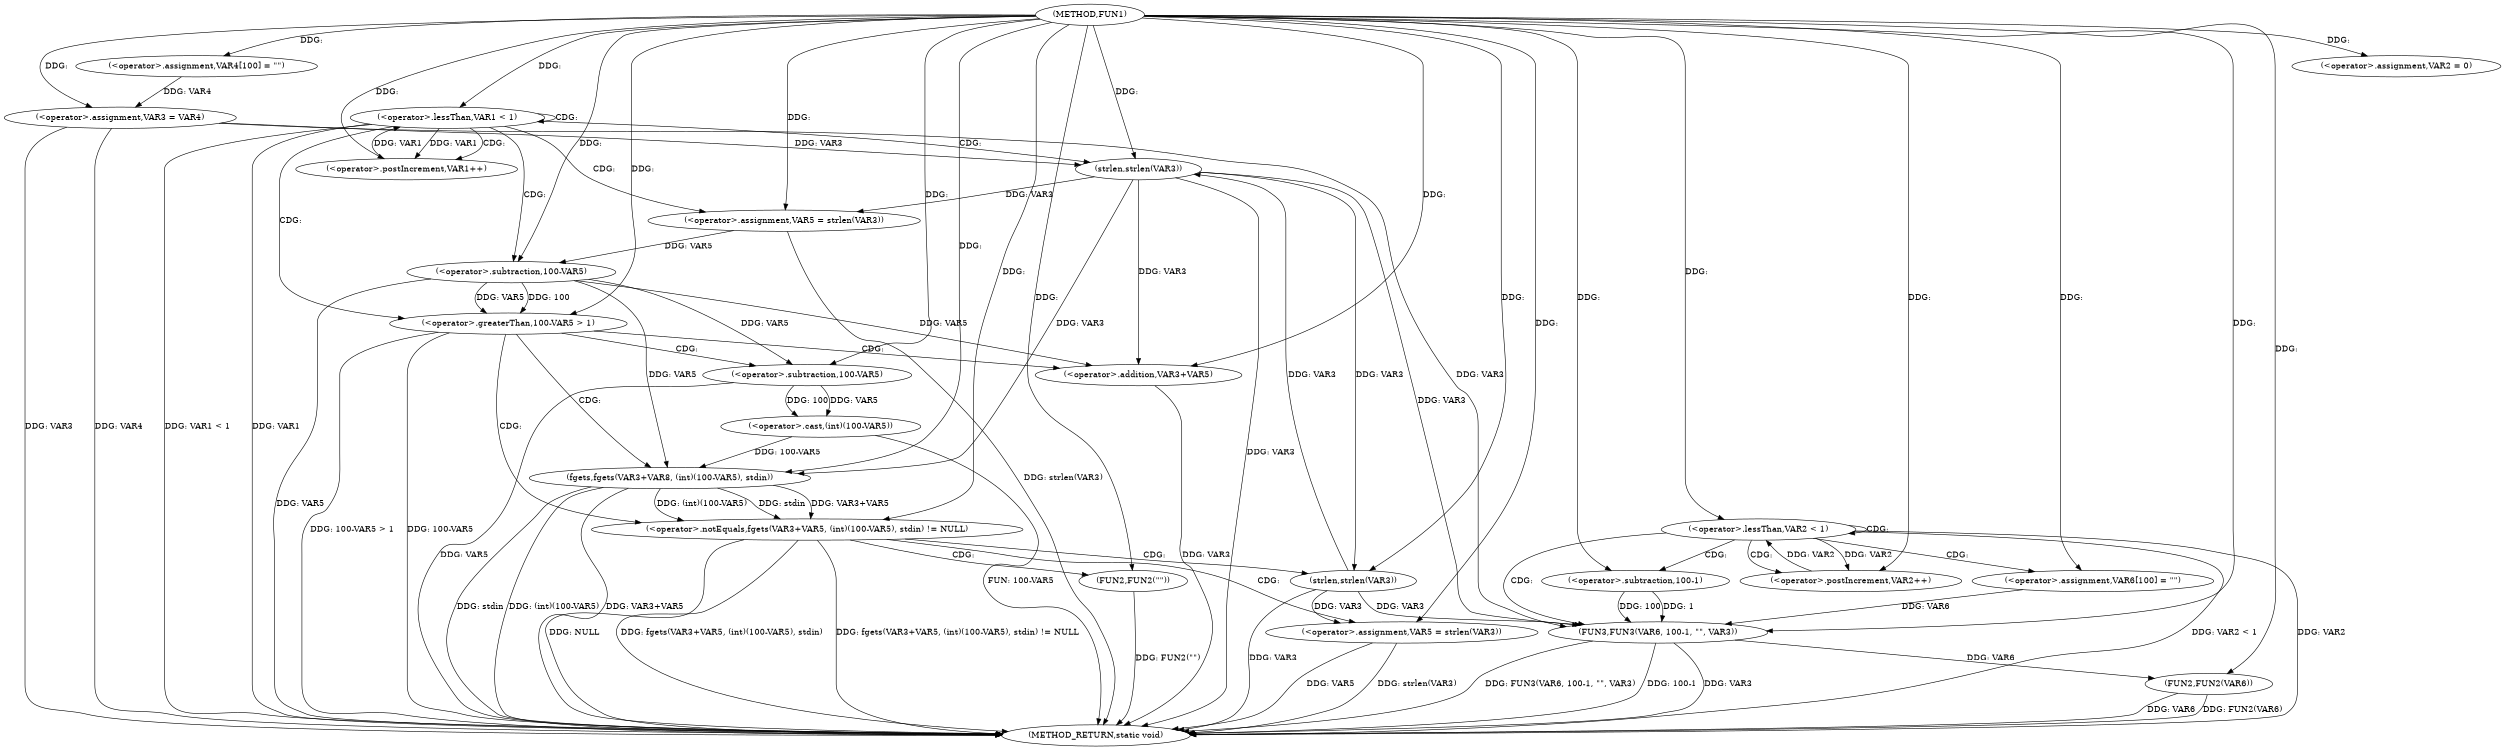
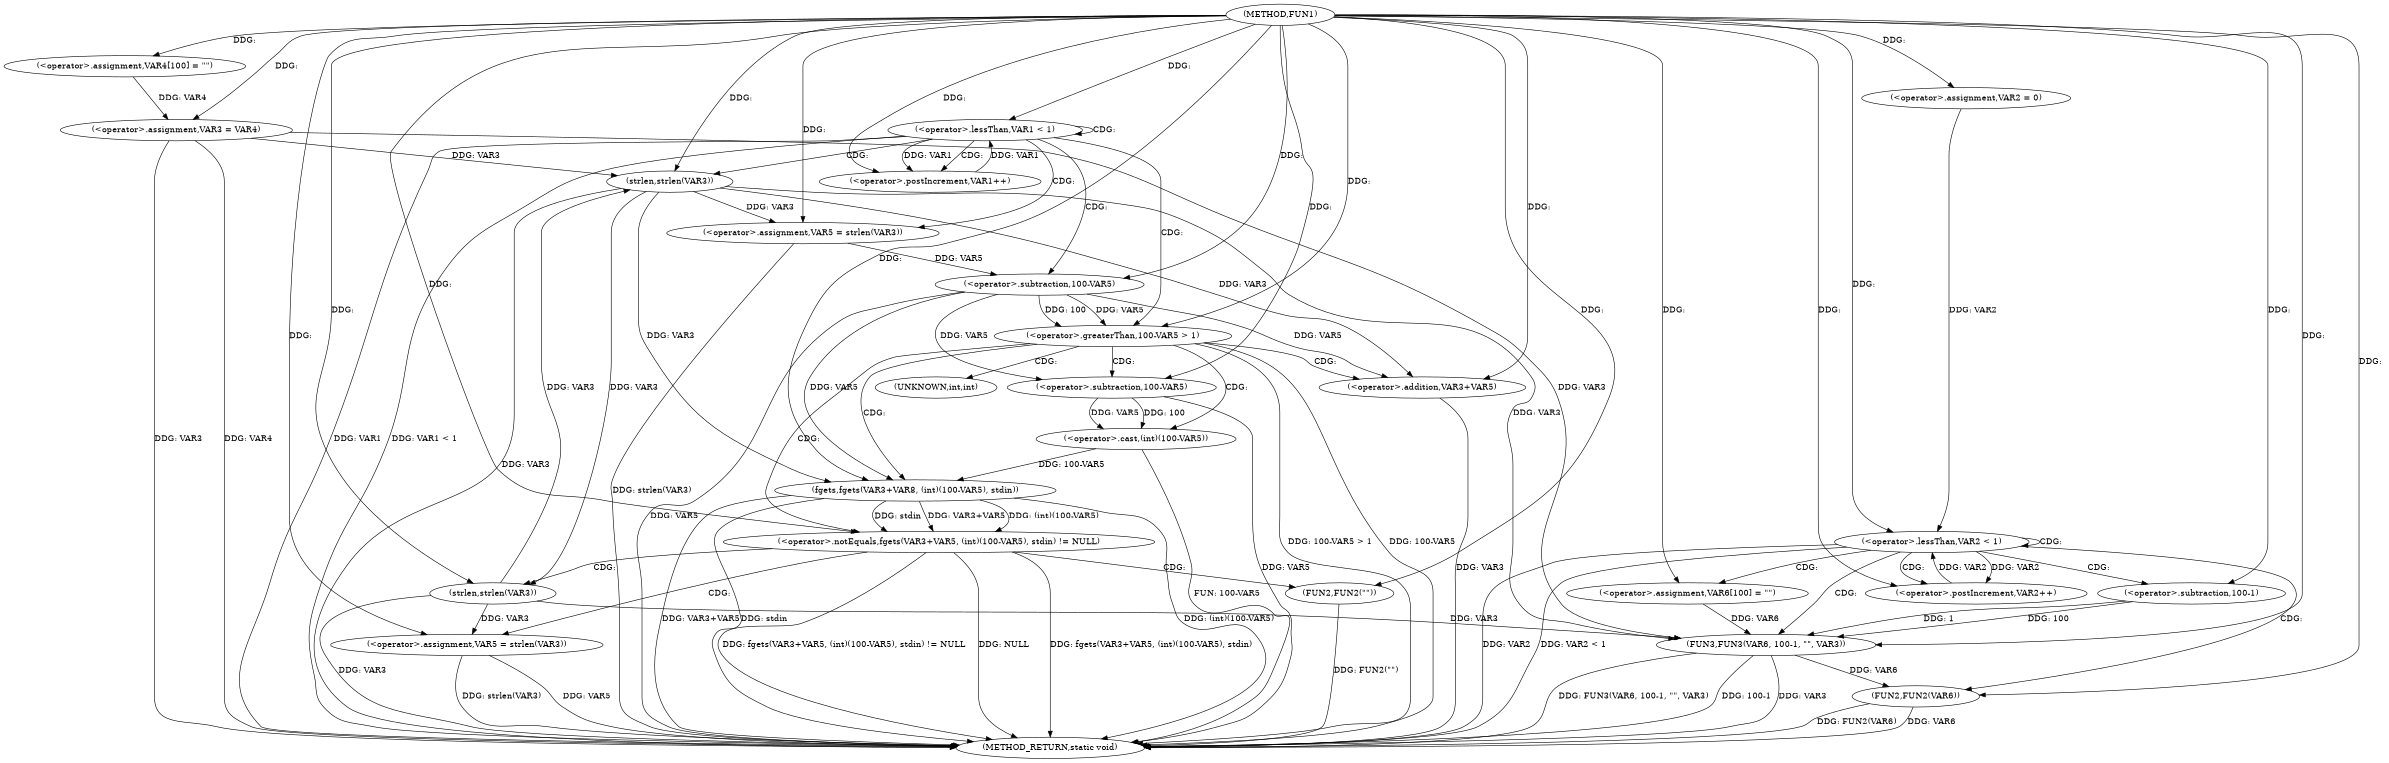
edge "(<operator>.assignment,VAR2 = 0)" -> "(<operator>.lessThan,VAR2 < 1)": added, label "DDG: VAR2"
edge "(<operator>.greaterThan,100-VAR5 > 1)" -> "(<operator>.cast,(int)(100-VAR5))": added, label "CDG:"
node "(UNKNOWN,int,int)": added
edge "(<operator>.lessThan,VAR2 < 1)" -> "(FUN2,FUN2(VAR6))": added, label "CDG:"
